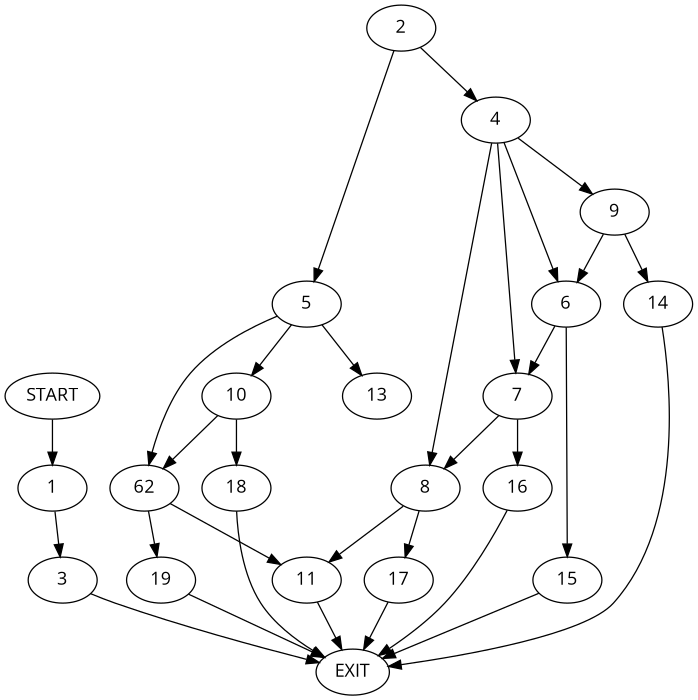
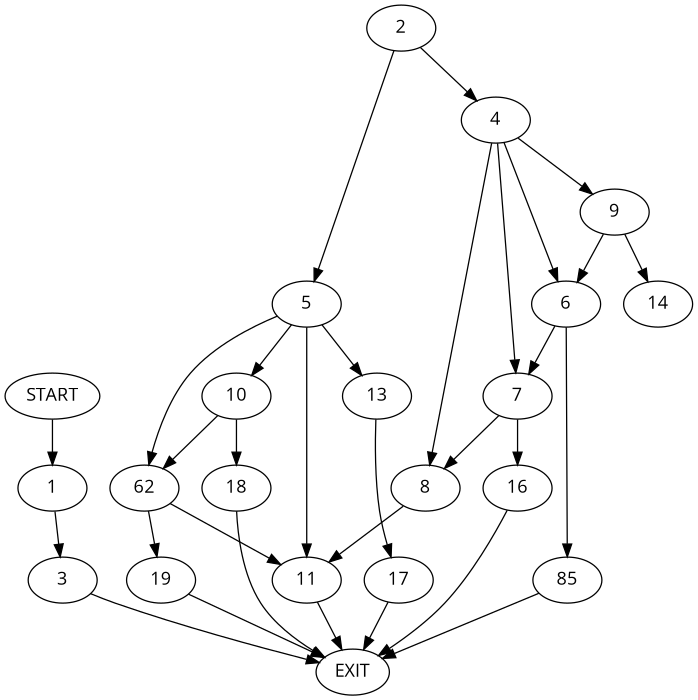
edge "5" -> "11": added
edge "8" -> "17": now "13" -> "17"
edge "14" -> "EXIT": removed
node "15": label "15" -> "85"
